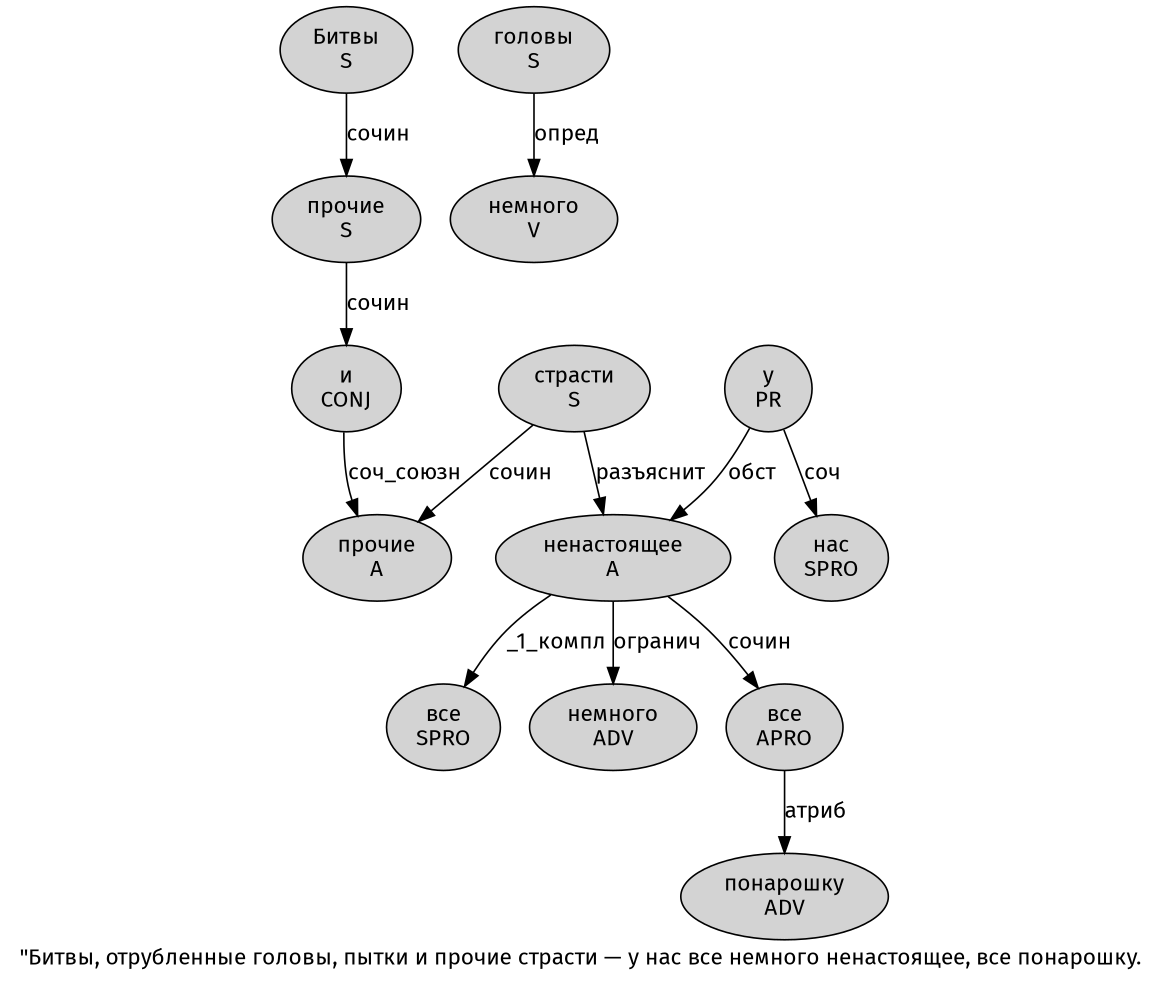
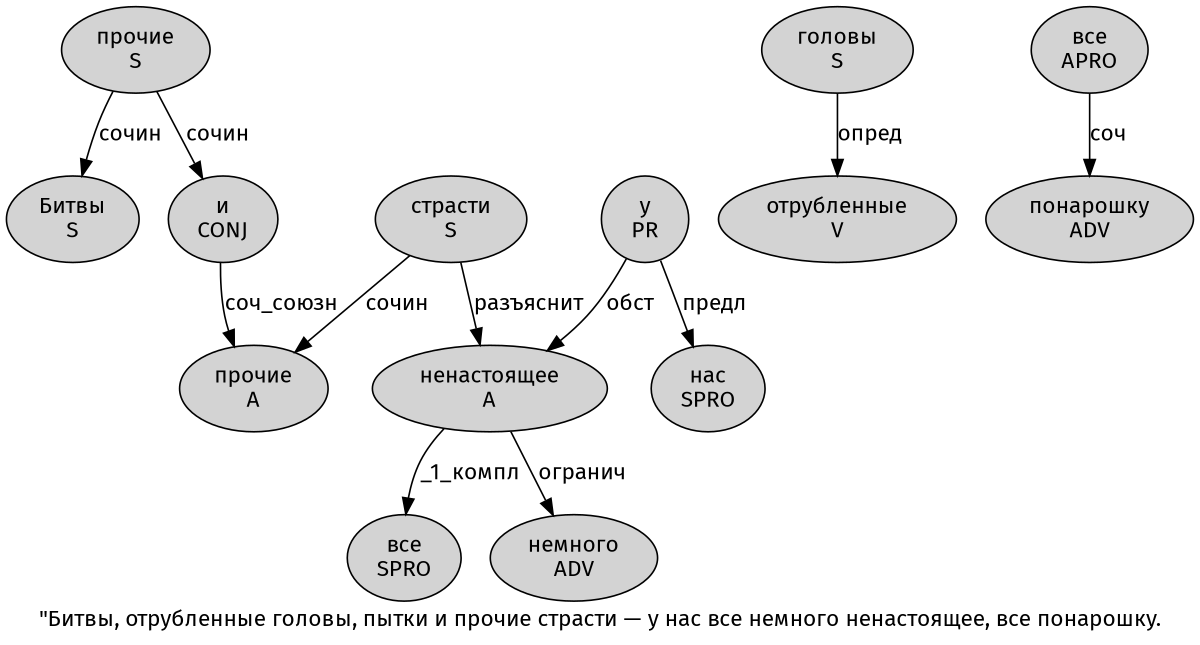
edge "Битвы S" -> "прочие S": reversed
node "немного V": label "немного V" -> "отрубленные V"
edge "у PR" -> "нас SPRO": label "соч" -> "предл"
edge "ненастоящее A" -> "все APRO": removed, label "сочин"
edge "все APRO" -> "понарошку ADV": label "атриб" -> "соч"
